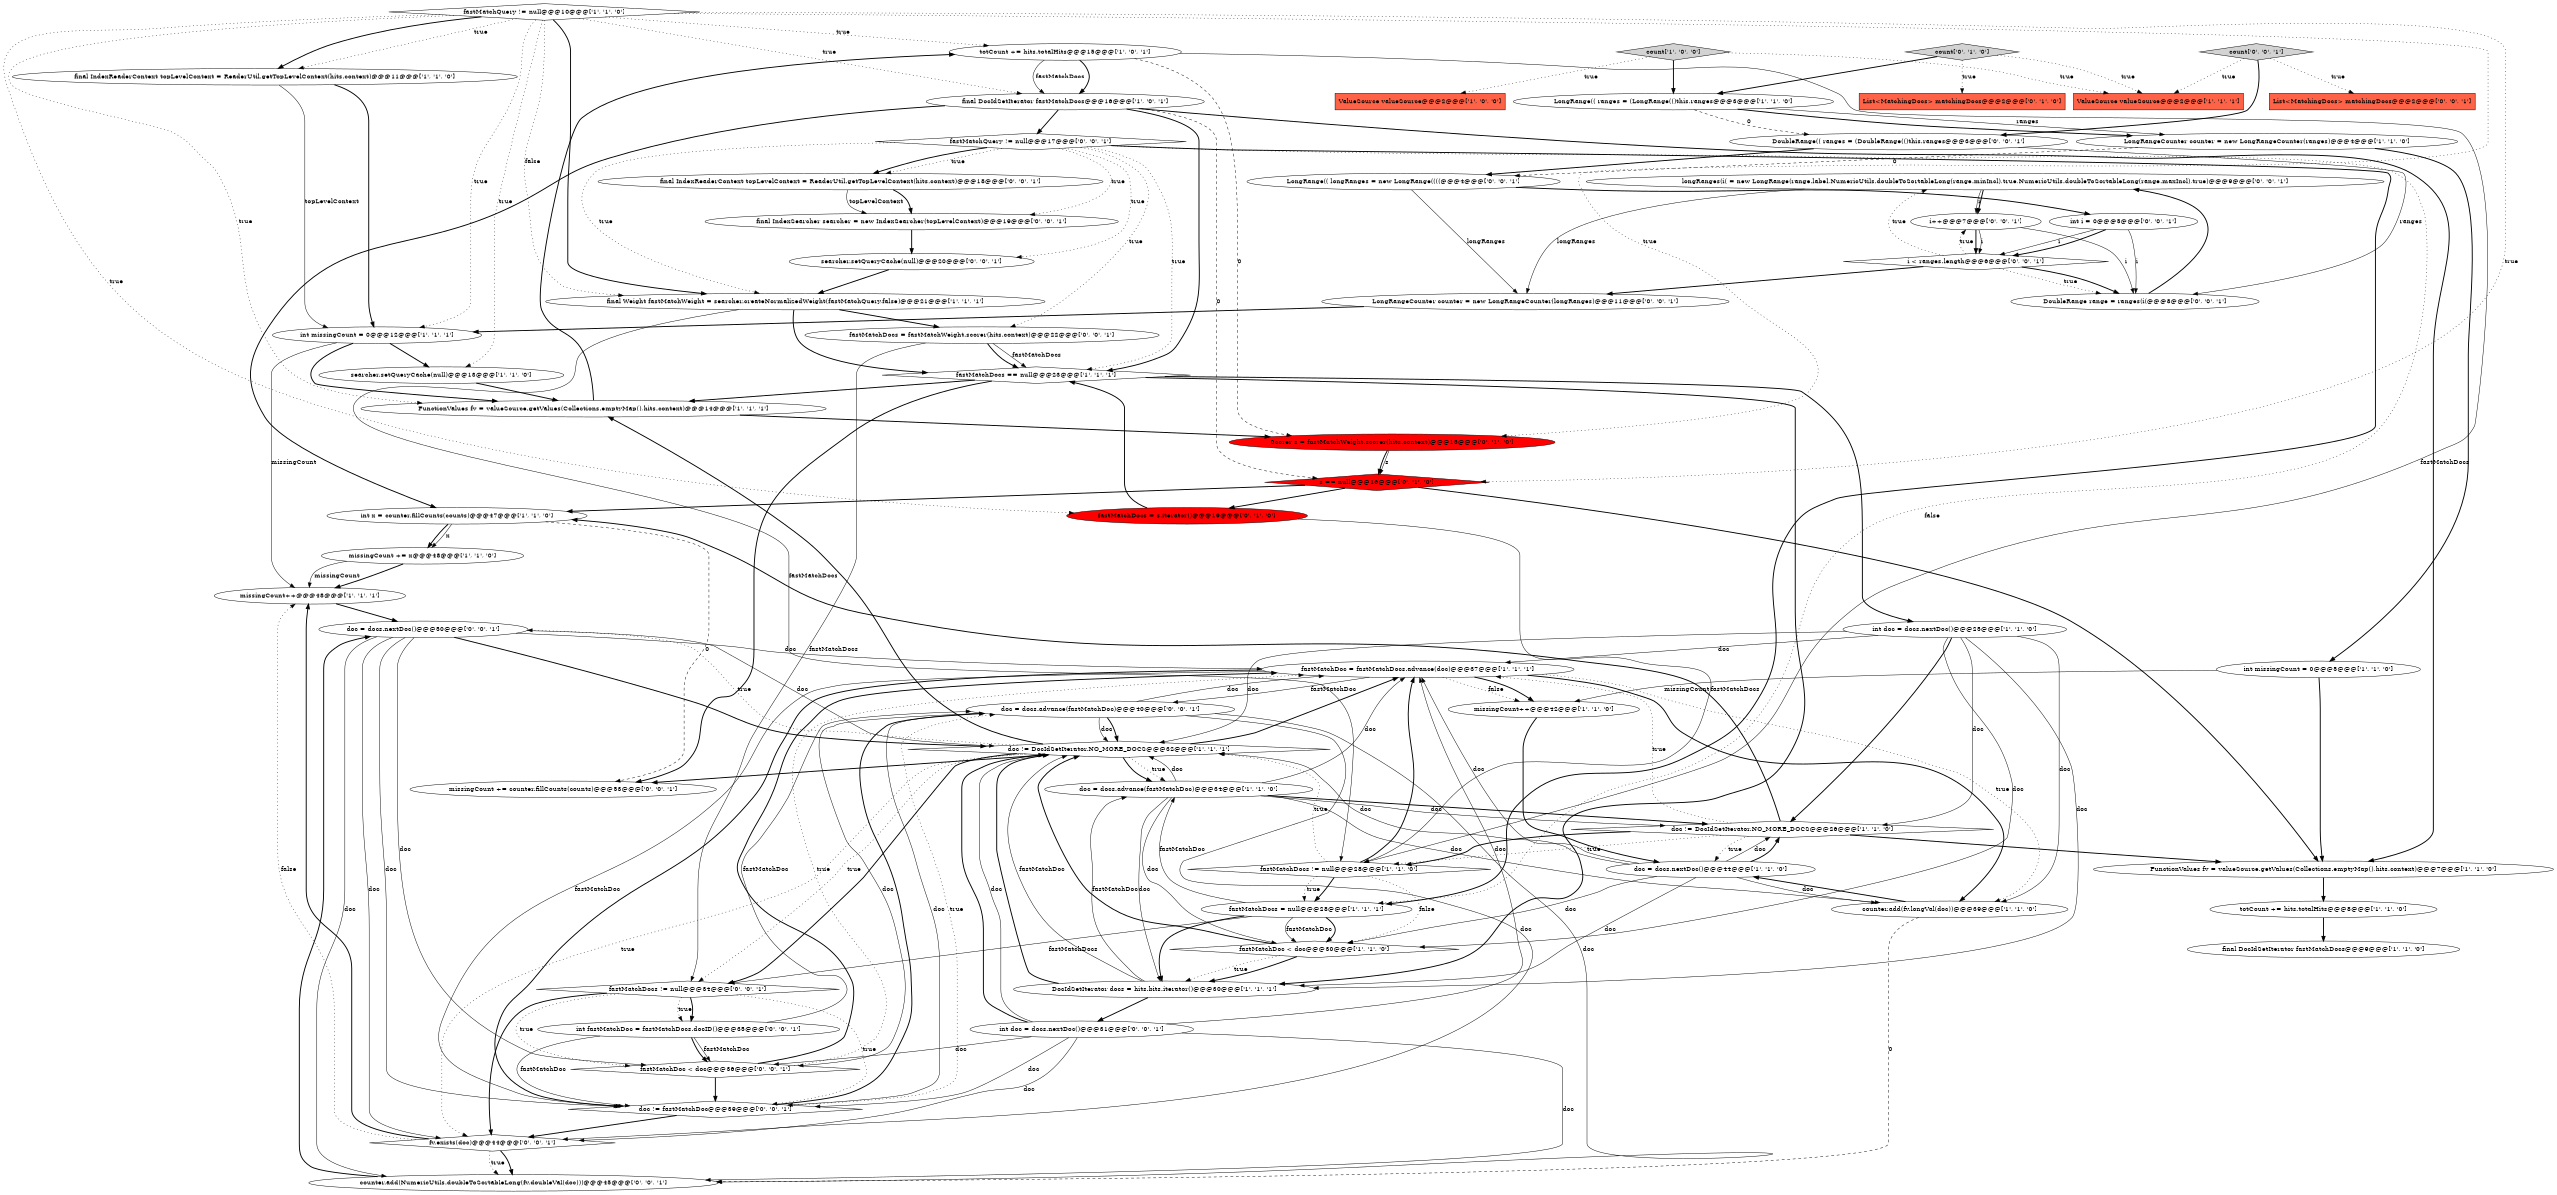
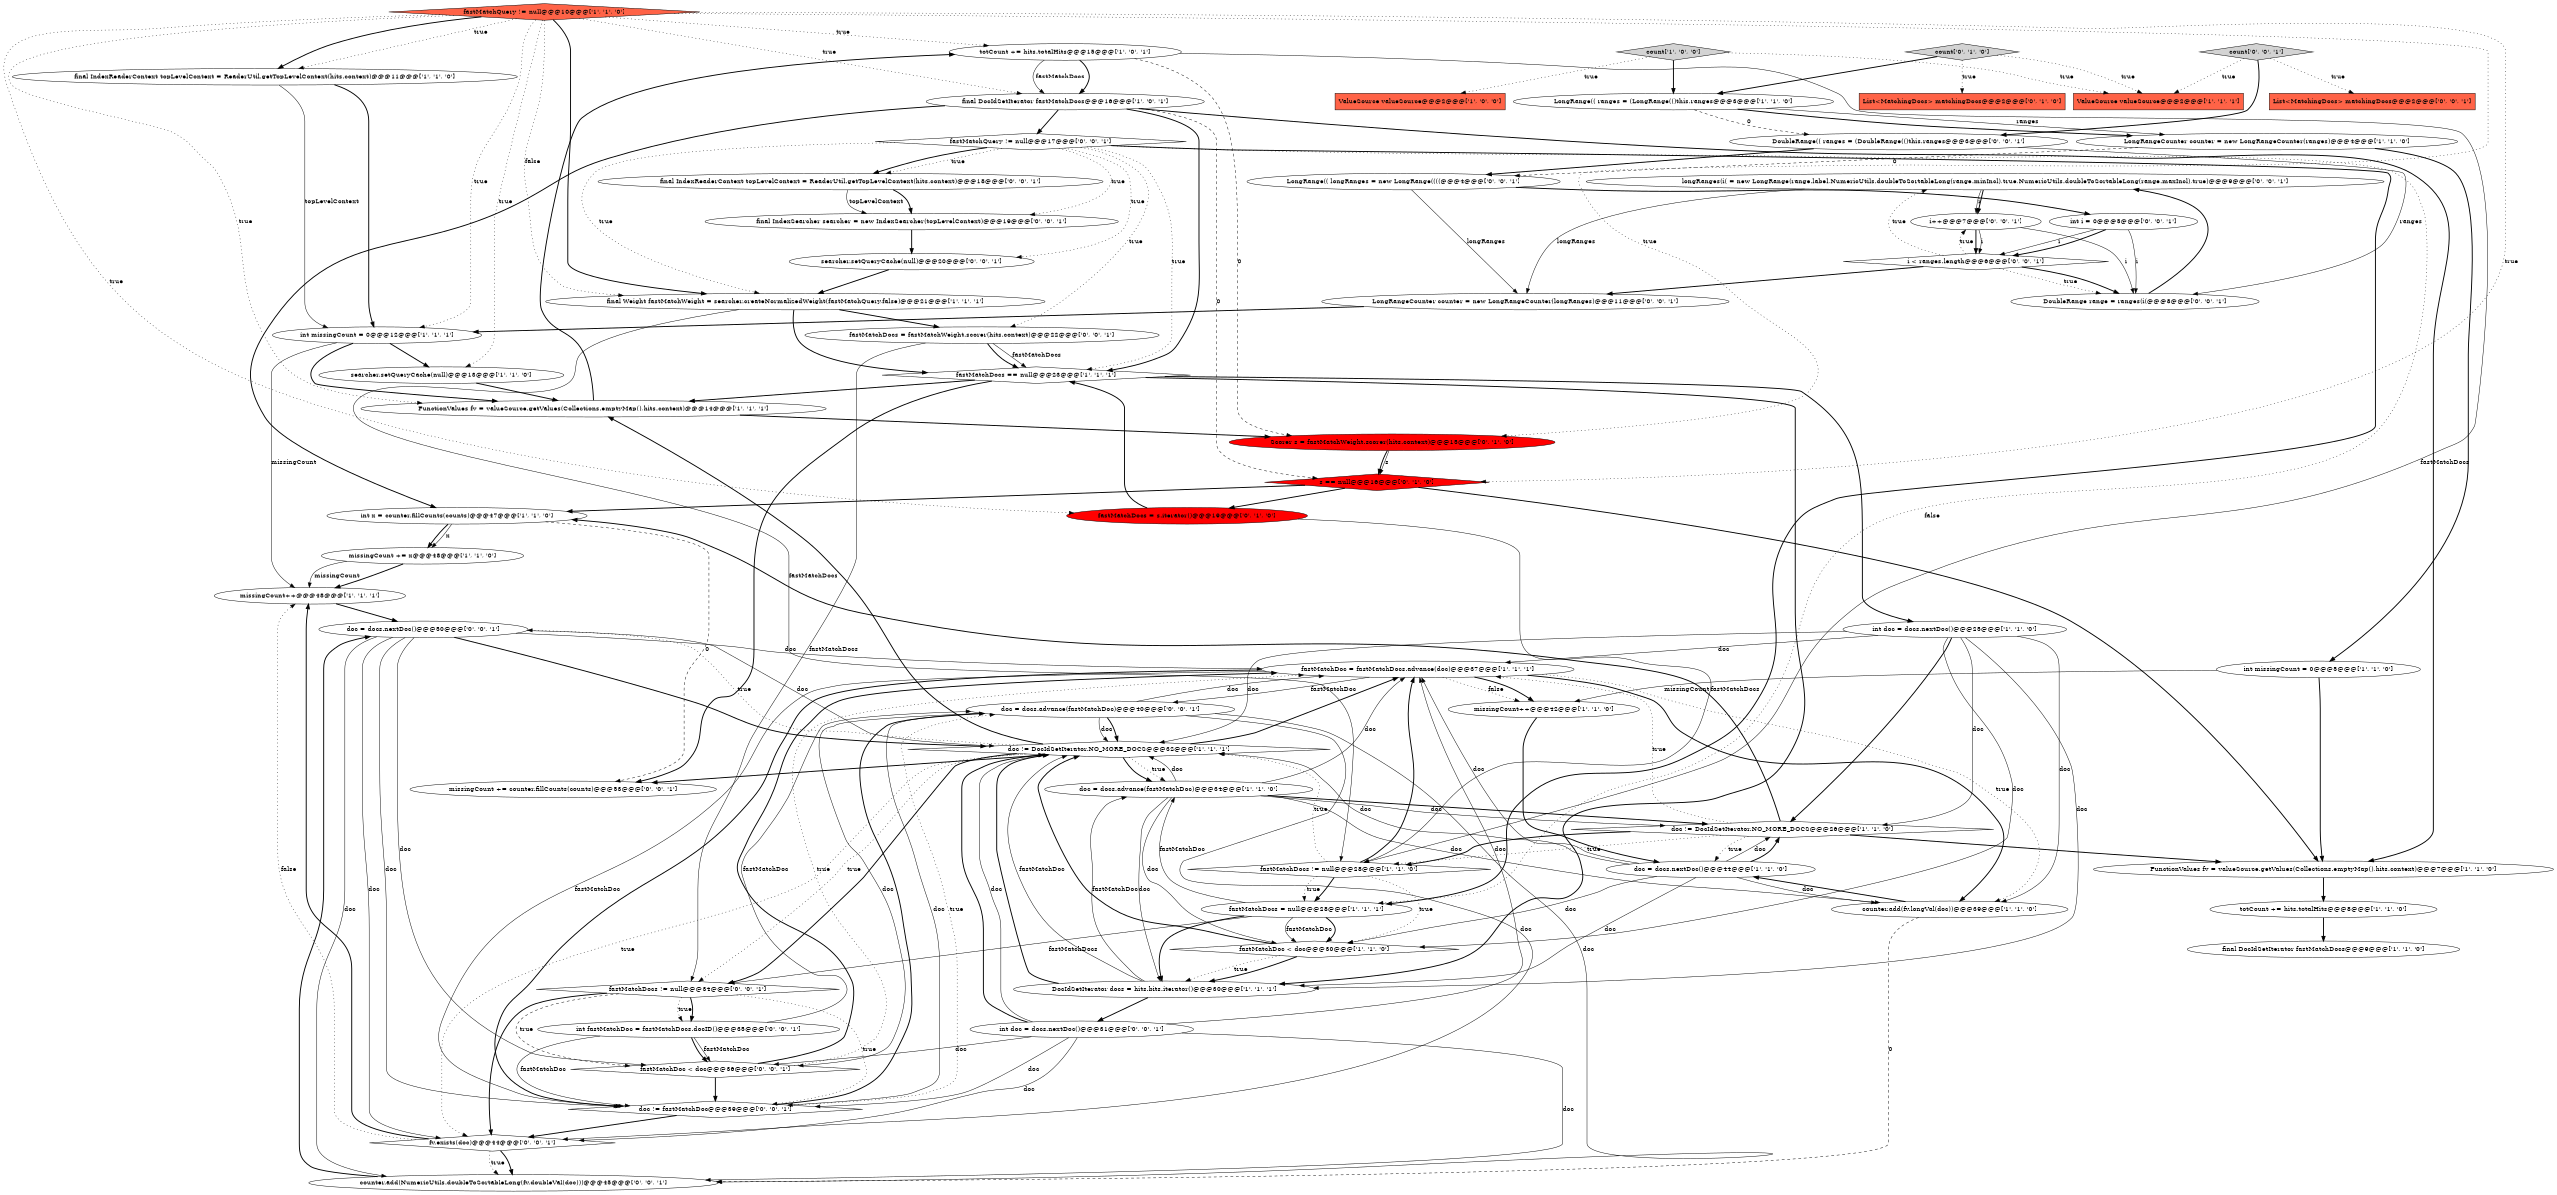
node "fastMatchQuery != null@@@10@@@['1', '1', '0']": fillcolor white -> tomato
edge "fastMatchDocs != null@@@28@@@['1', '1', '0']" -> "fastMatchDoc < doc@@@30@@@['1', '1', '0']": label "false" -> "true"
edge "fastMatchDocs != null@@@34@@@['0', '0', '1']" -> "fastMatchDoc < doc@@@36@@@['0', '0', '1']": style dotted -> dashed
